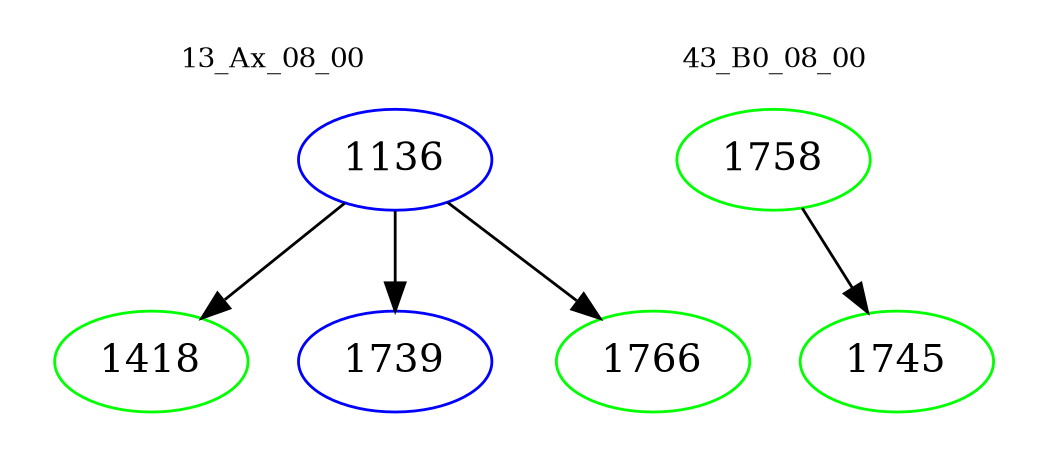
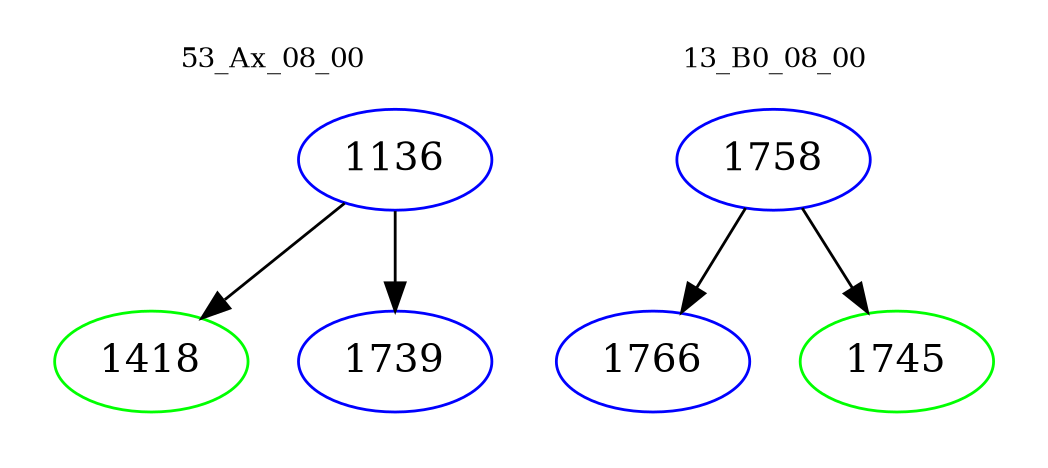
cluster "13_Ax_08_00": label "13_Ax_08_00" -> "53_Ax_08_00"
cluster "43_B0_08_00": label "43_B0_08_00" -> "13_B0_08_00"
node "1758": color green -> blue
edge "1136" -> "1766": now "1758" -> "1766"
node "1766": color green -> blue
